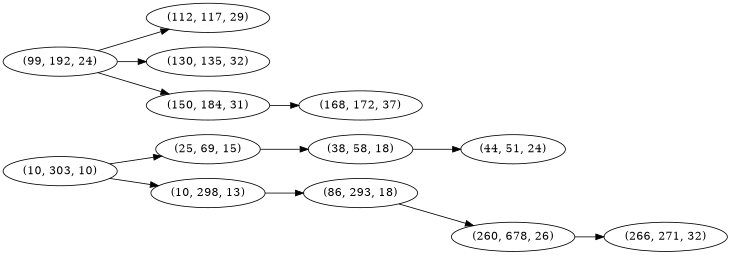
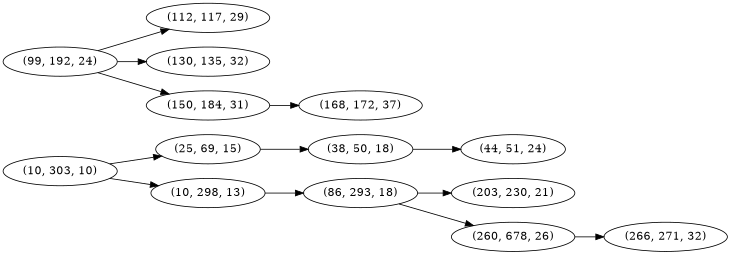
node "(38, 58, 18)": label "(38, 58, 18)" -> "(38, 50, 18)"
node "(203, 230, 21)": added
